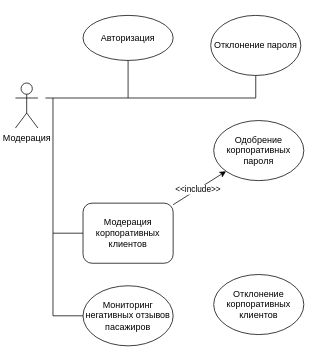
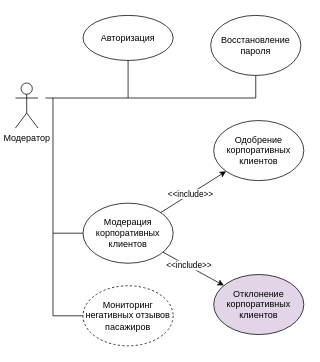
node "Отклонение пароля": label "Отклонение пароля" -> "Восстановление пароля"
node "Модерация": label "Модерация" -> "Модератор"
node "Одобрение корпоративных пароля": label "Одобрение корпоративных пароля" -> "Одобрение корпоративных клиентов"
node "Модерация корпоративных клиентов": shape rounded rectangle -> ellipse
edge "Модерация корпоративных клиентов" -> "Отклонение корпоративных клиентов": added, label "<<include>>"
node "Отклонение корпоративных клиентов": fillcolor #ffffff -> #e1d5e7
node "Мониторинг негативных отзывов пасажиров": style solid -> dashed
